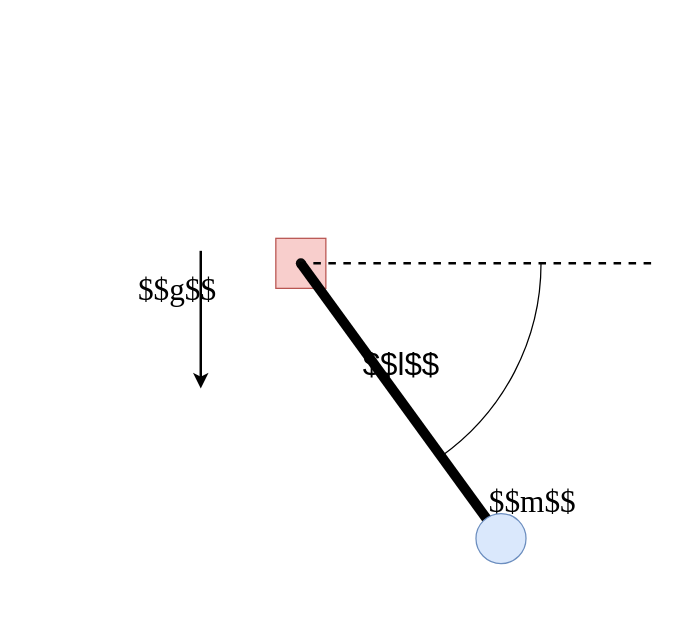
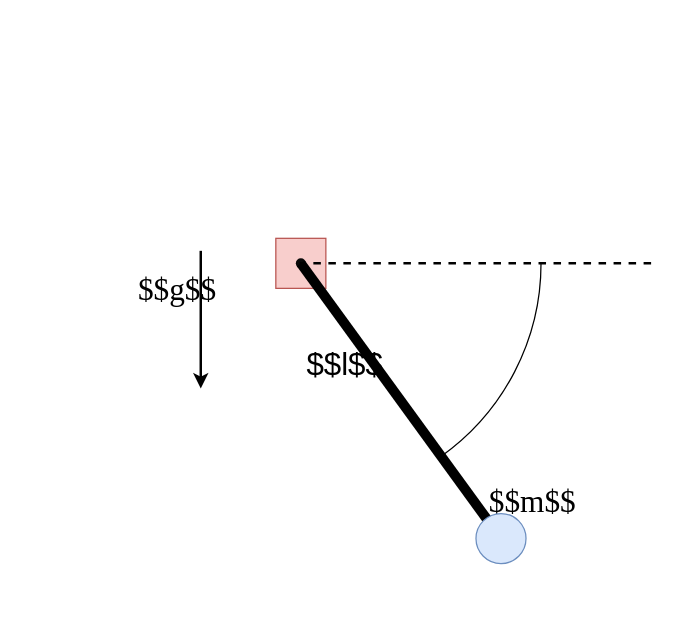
node "$$l$$": moved (401, 363) -> (344, 363)
